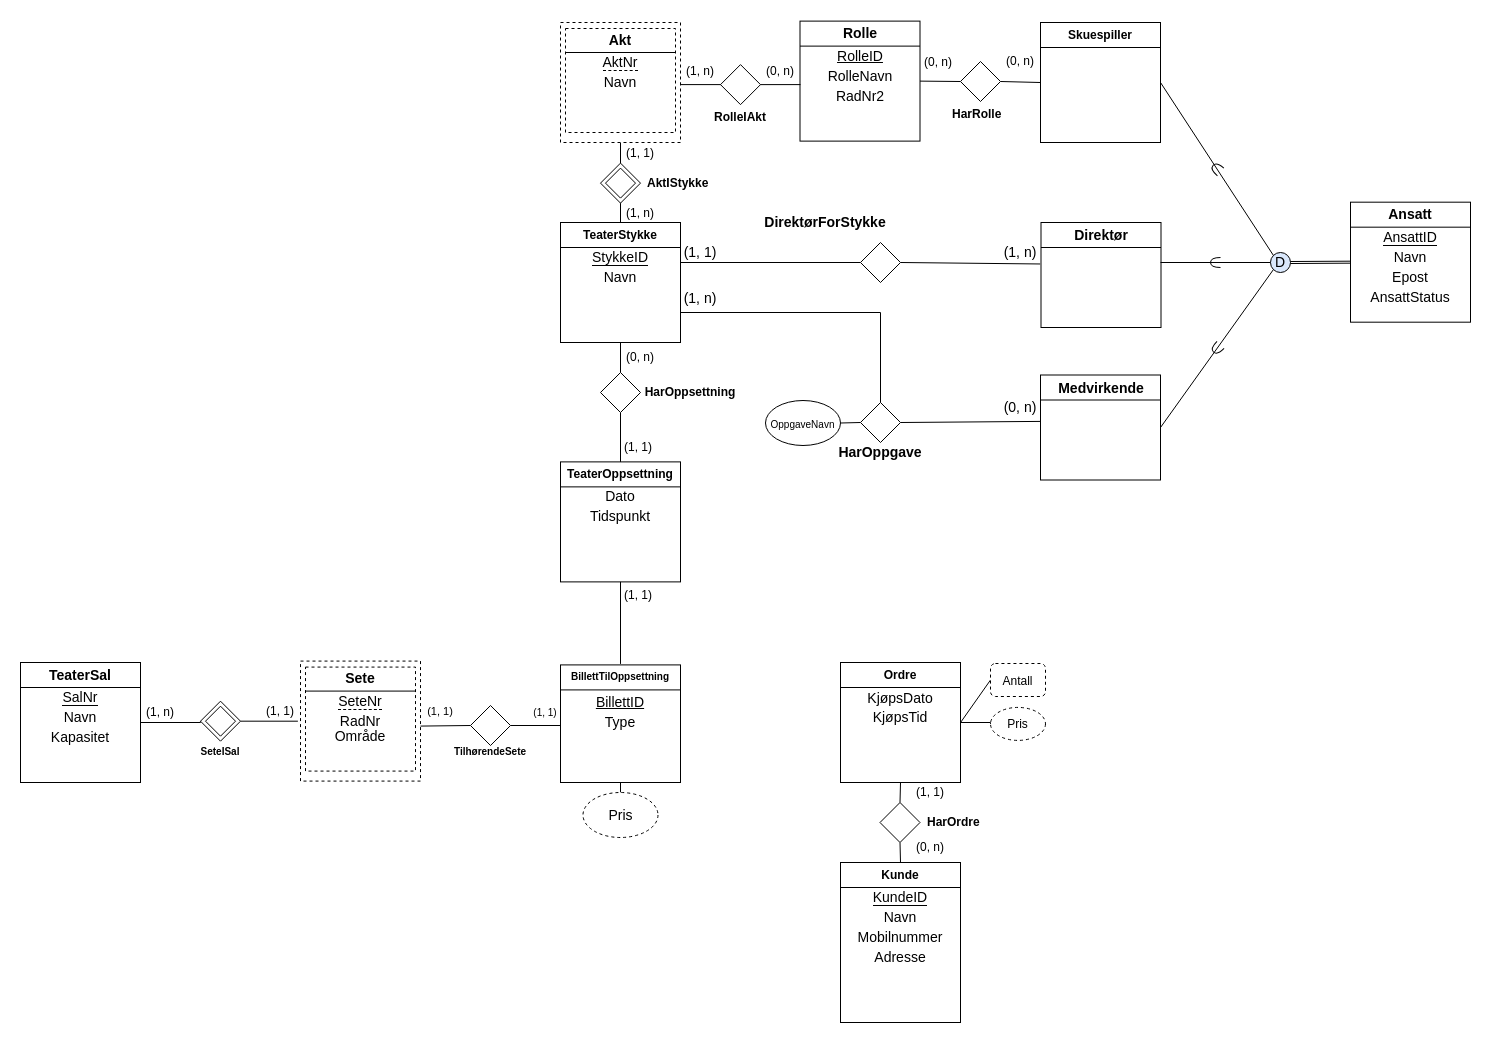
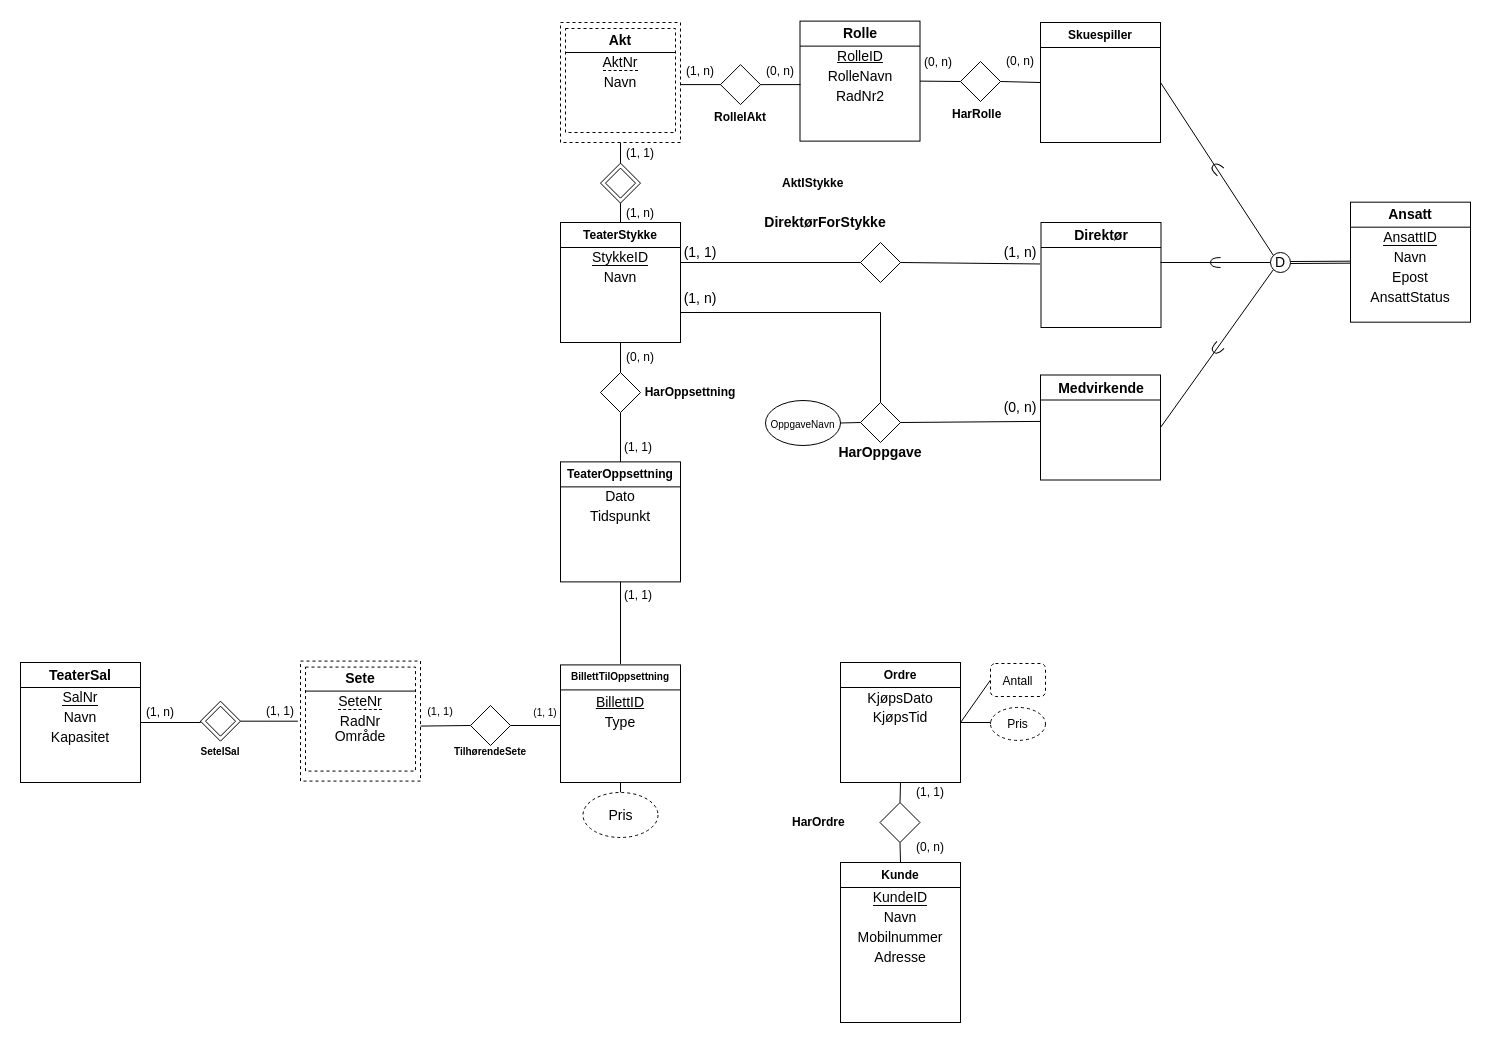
node "AktIStykke": moved (676, 183) -> (811, 183)
node "D": fillcolor #dae8fc -> #ffffff
node "HarOrdre": moved (955, 823) -> (820, 823)
